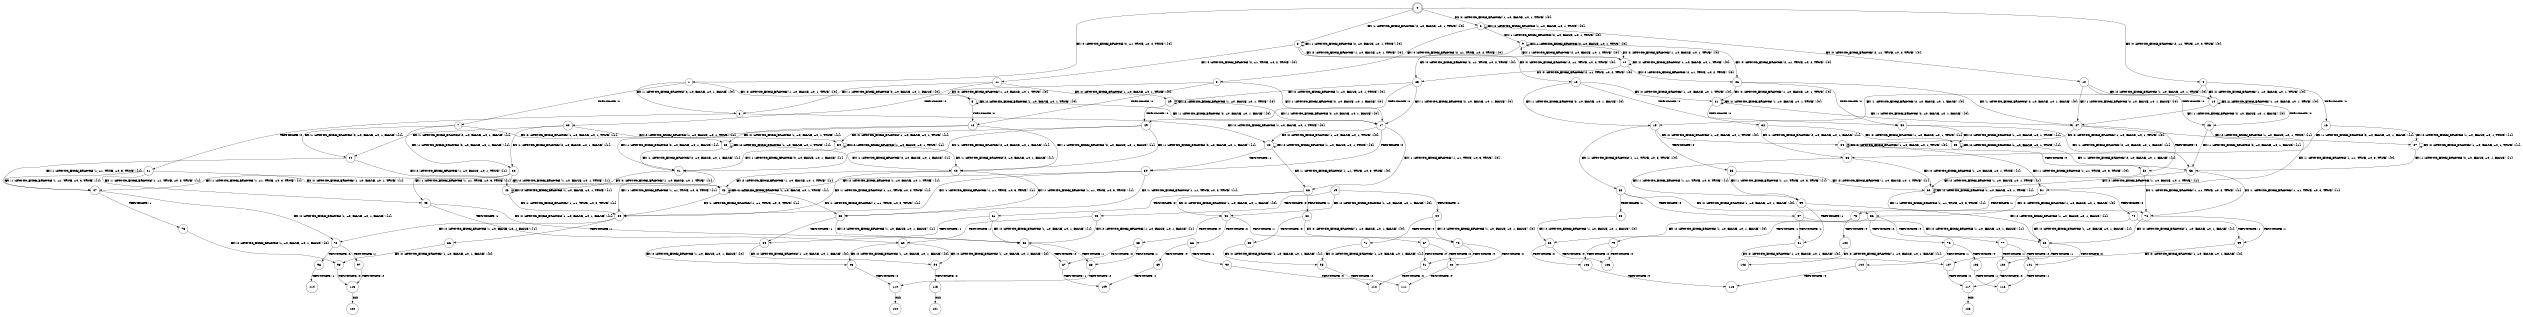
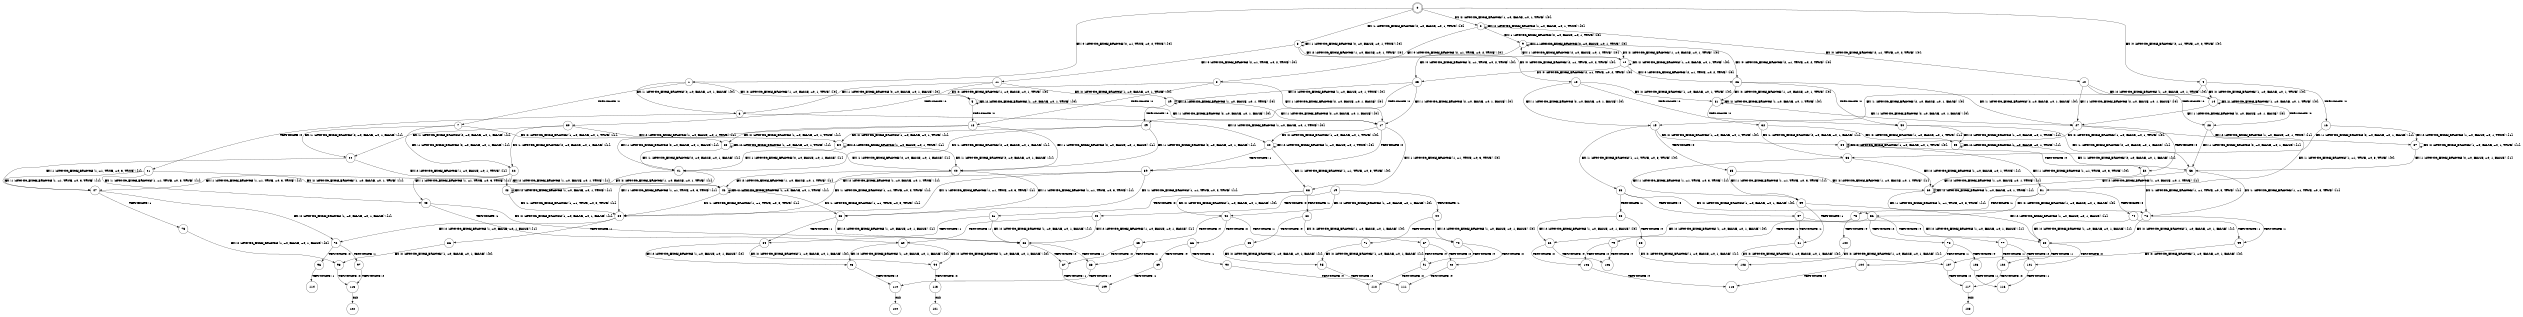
node "83": added
